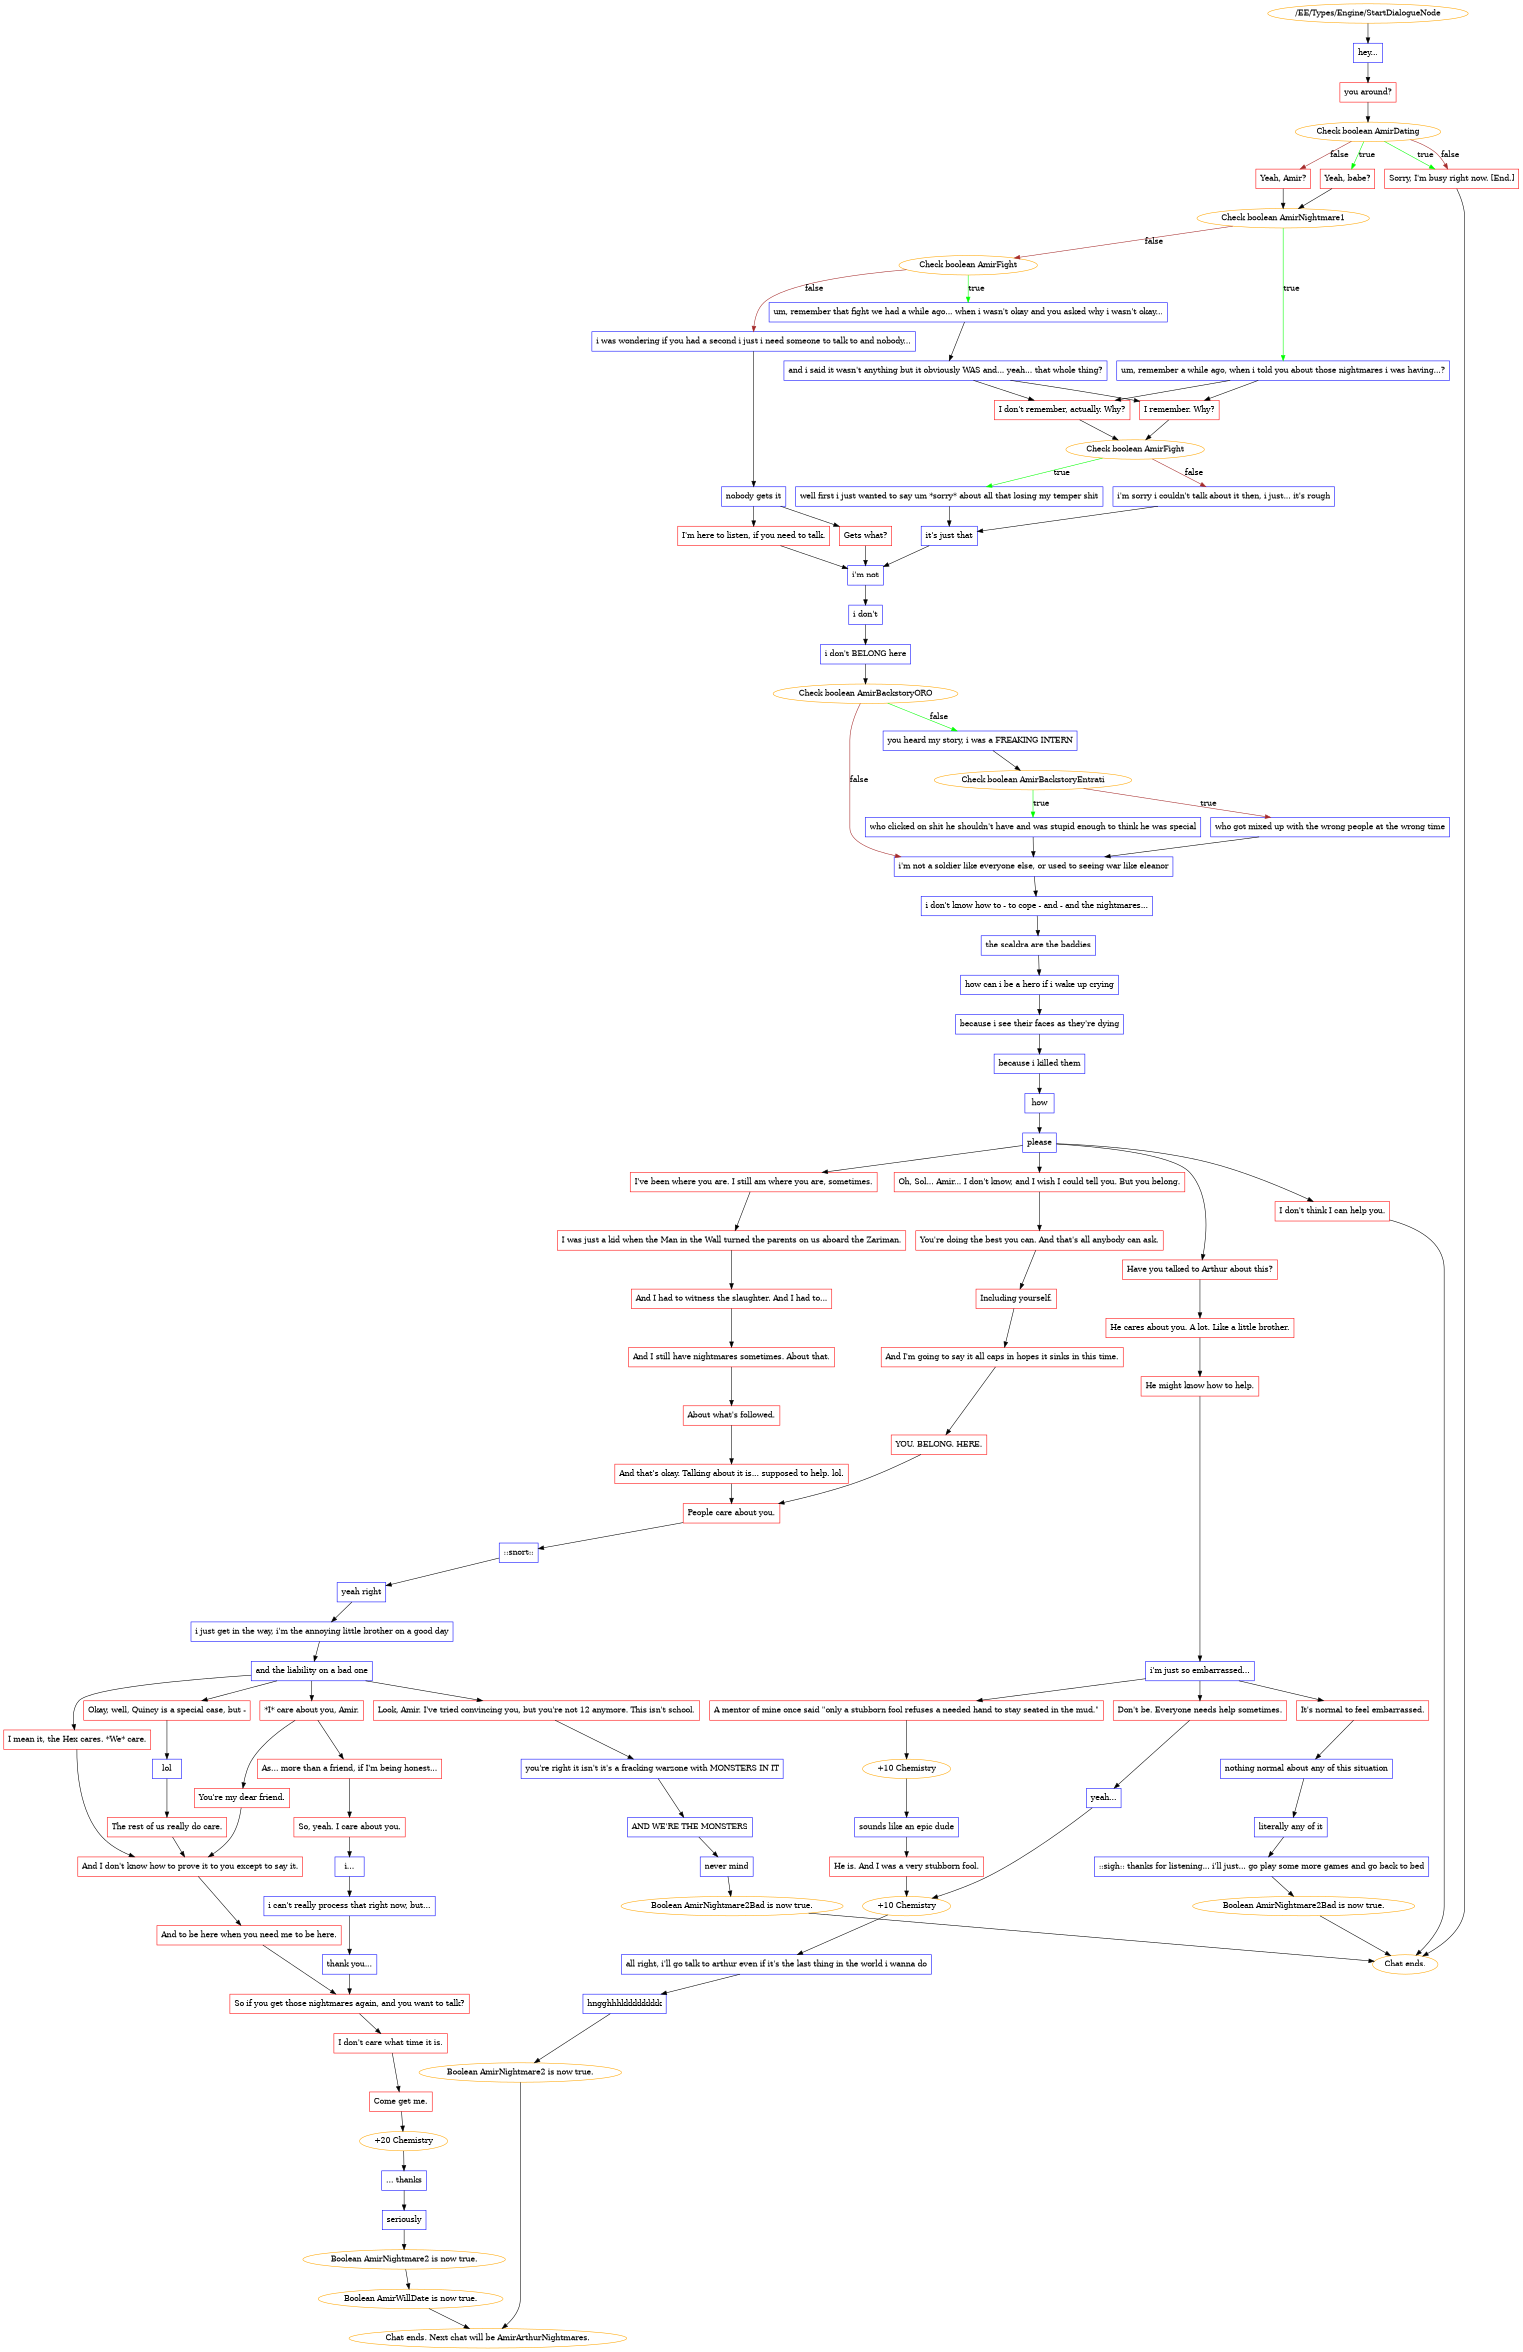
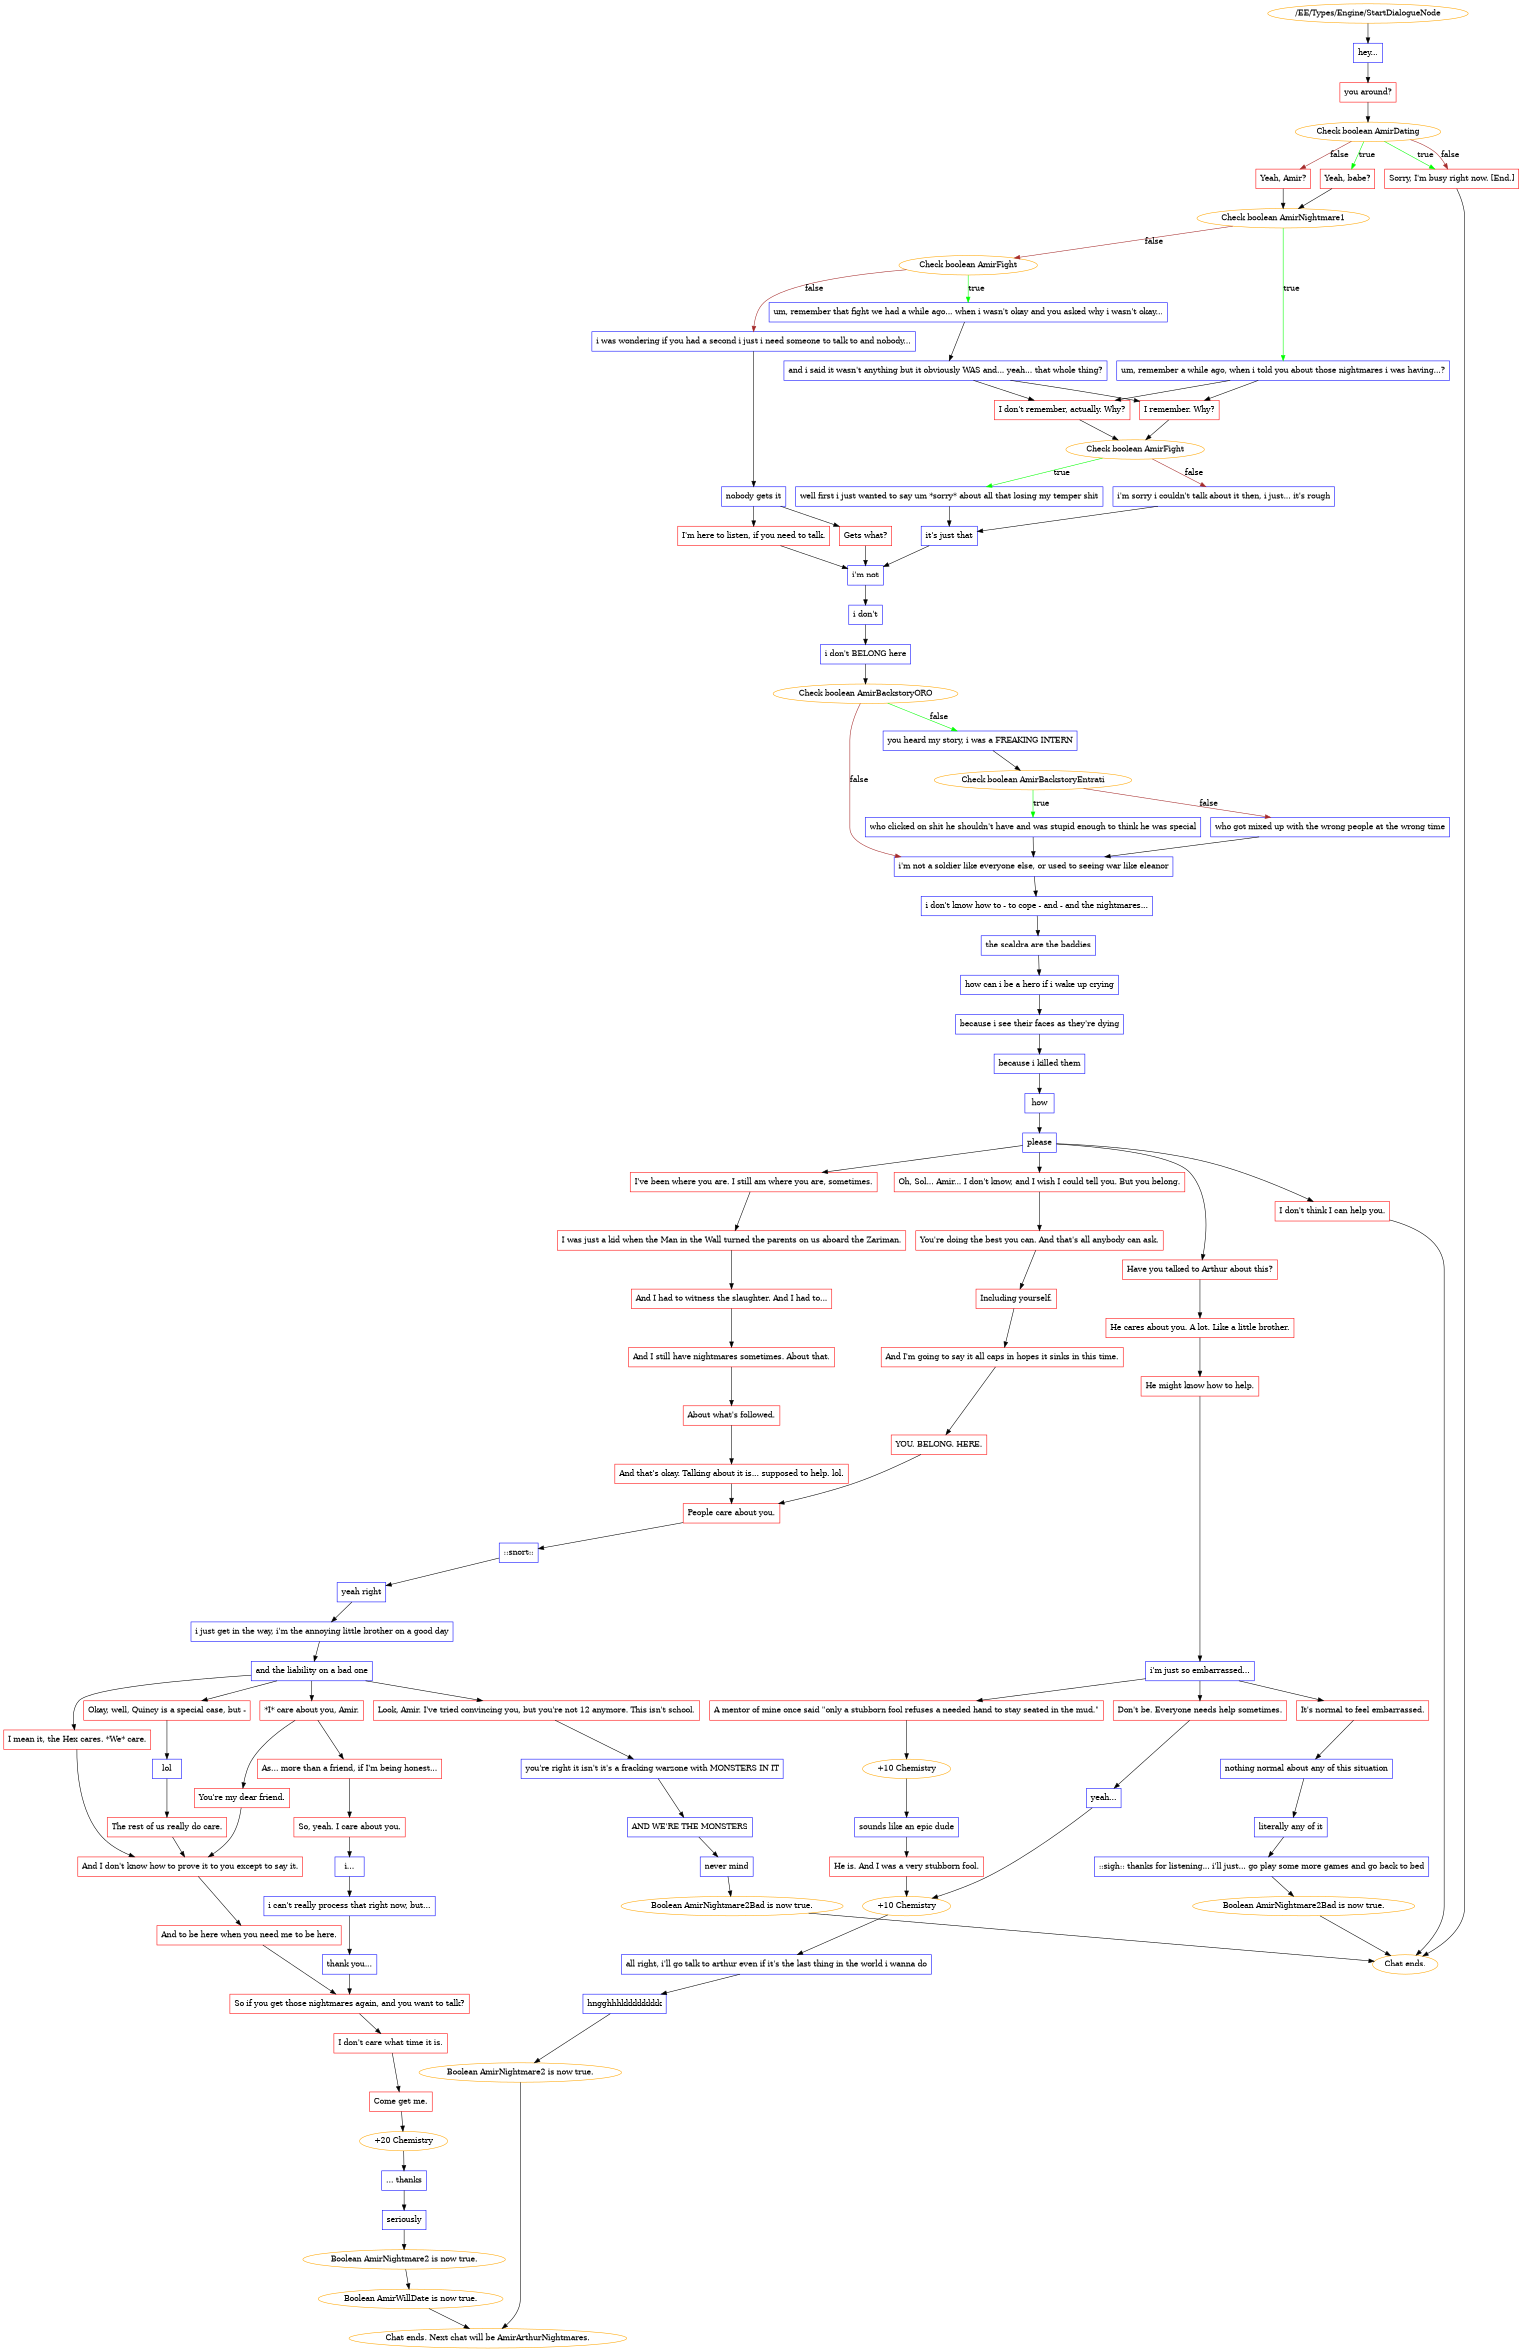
edge "Check boolean AmirBackstoryEntrati" -> "who got mixed up with the wrong people at the wrong time": label "true" -> "false"
